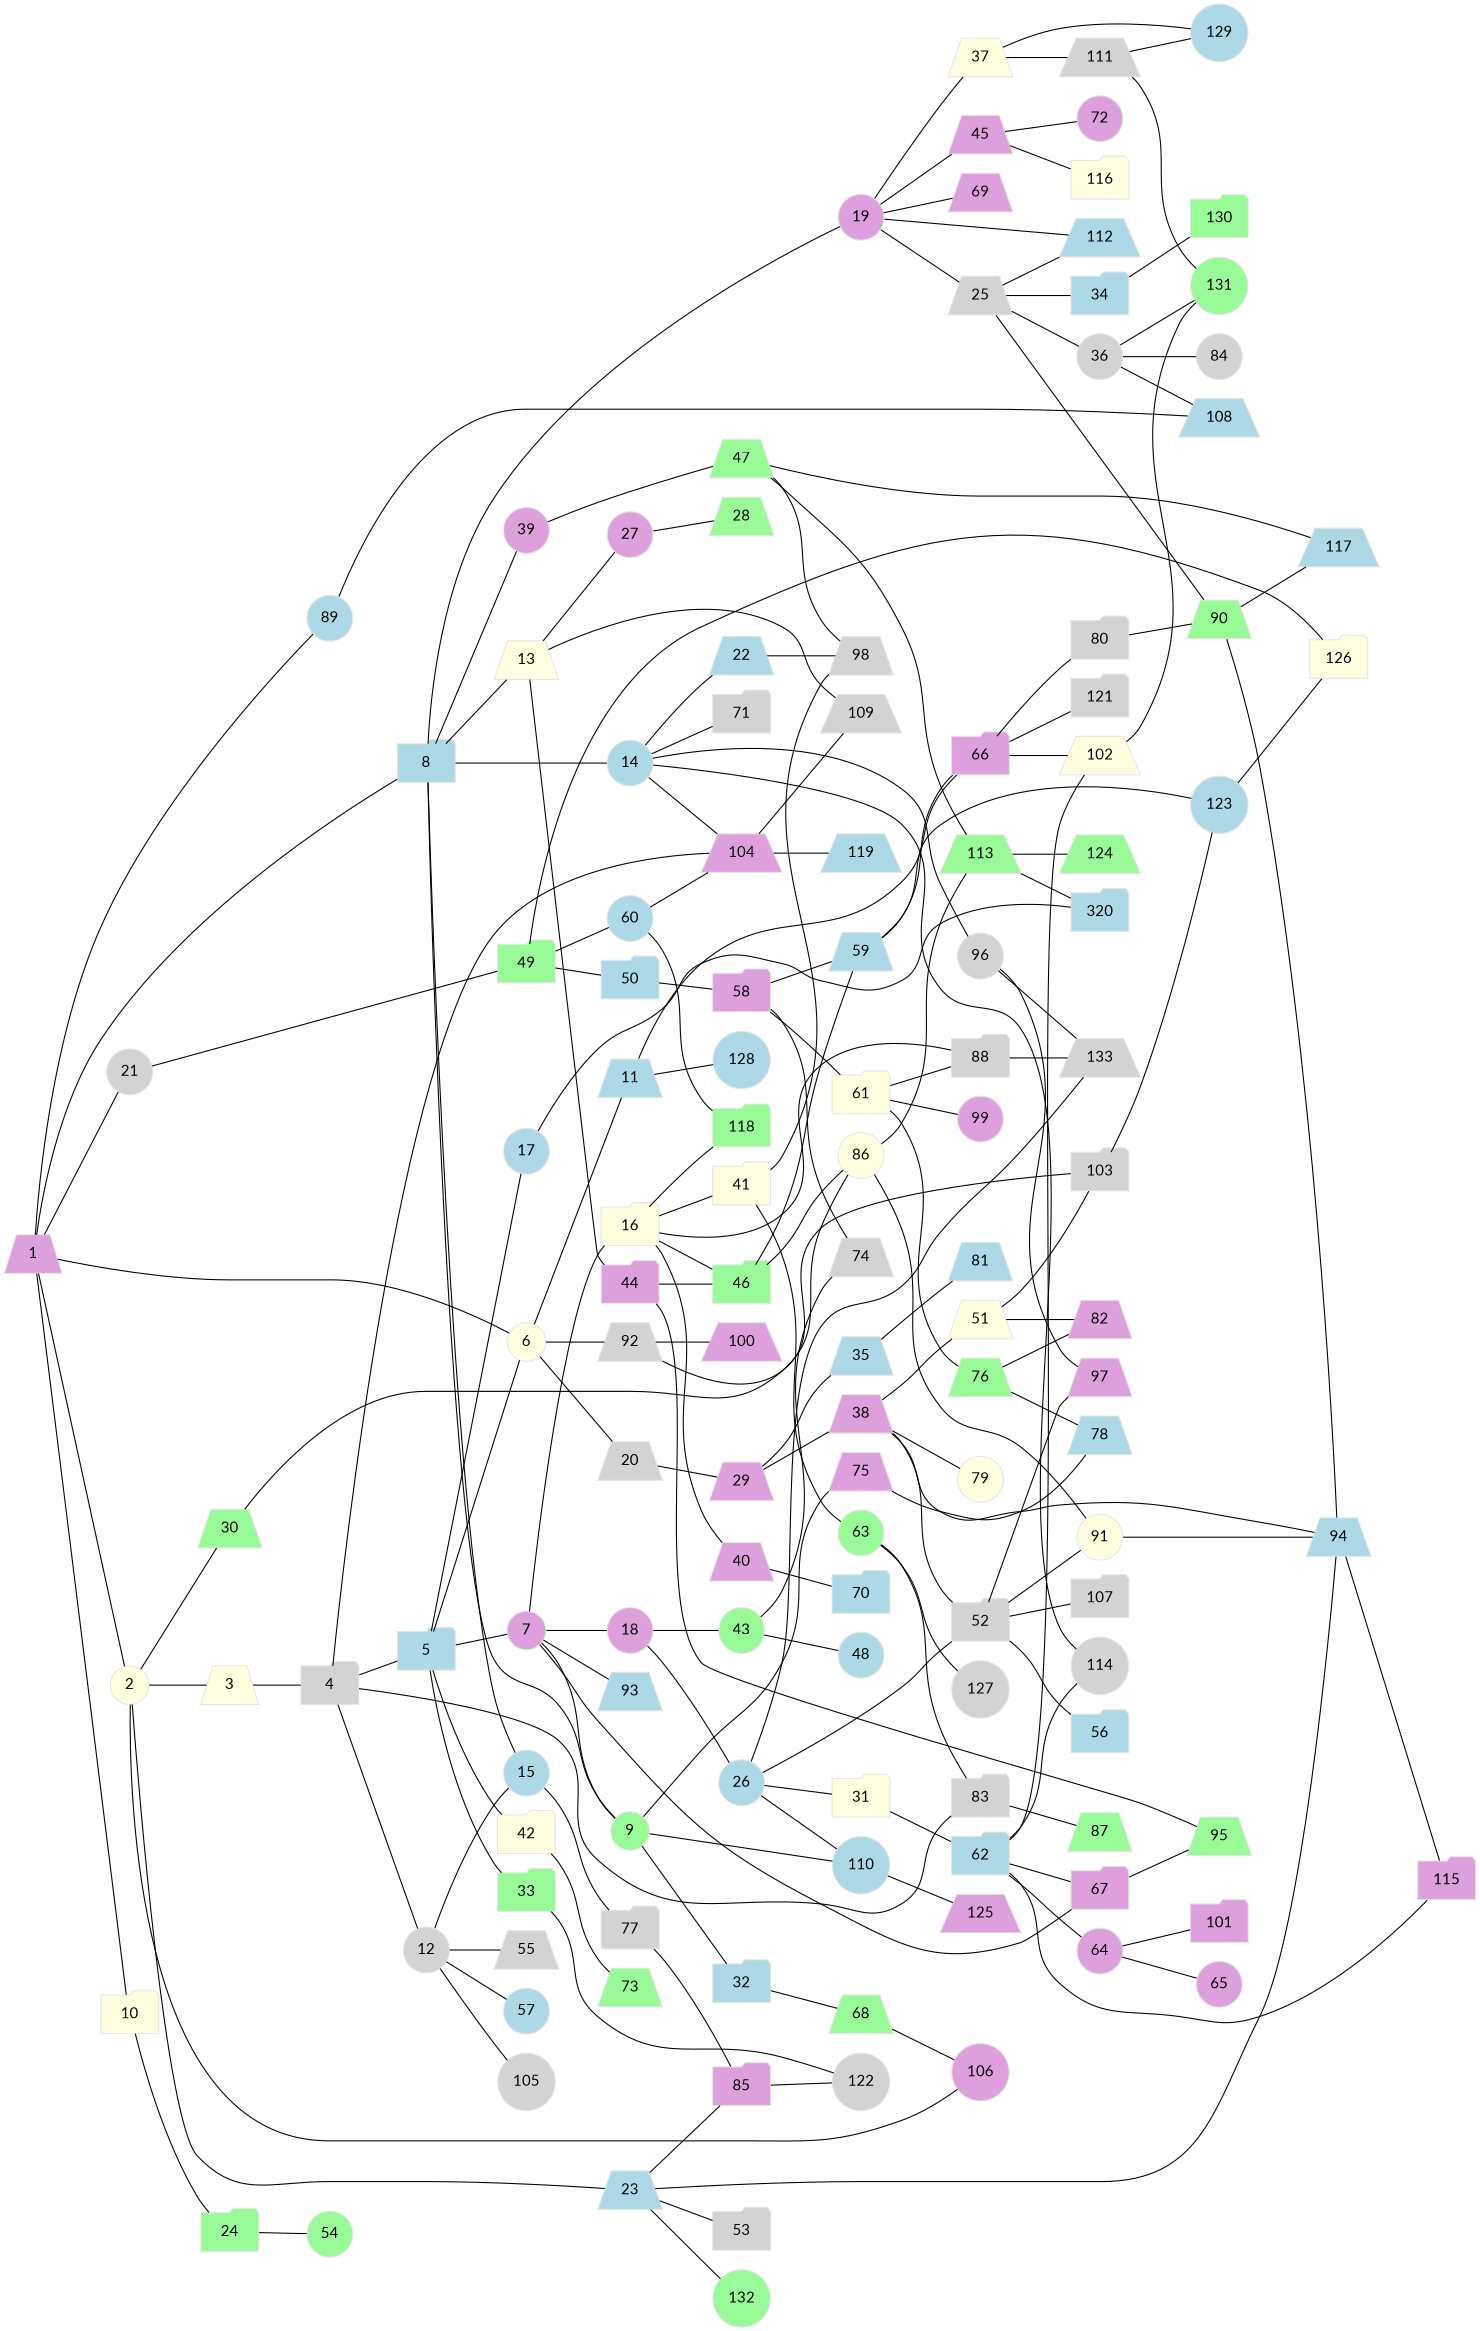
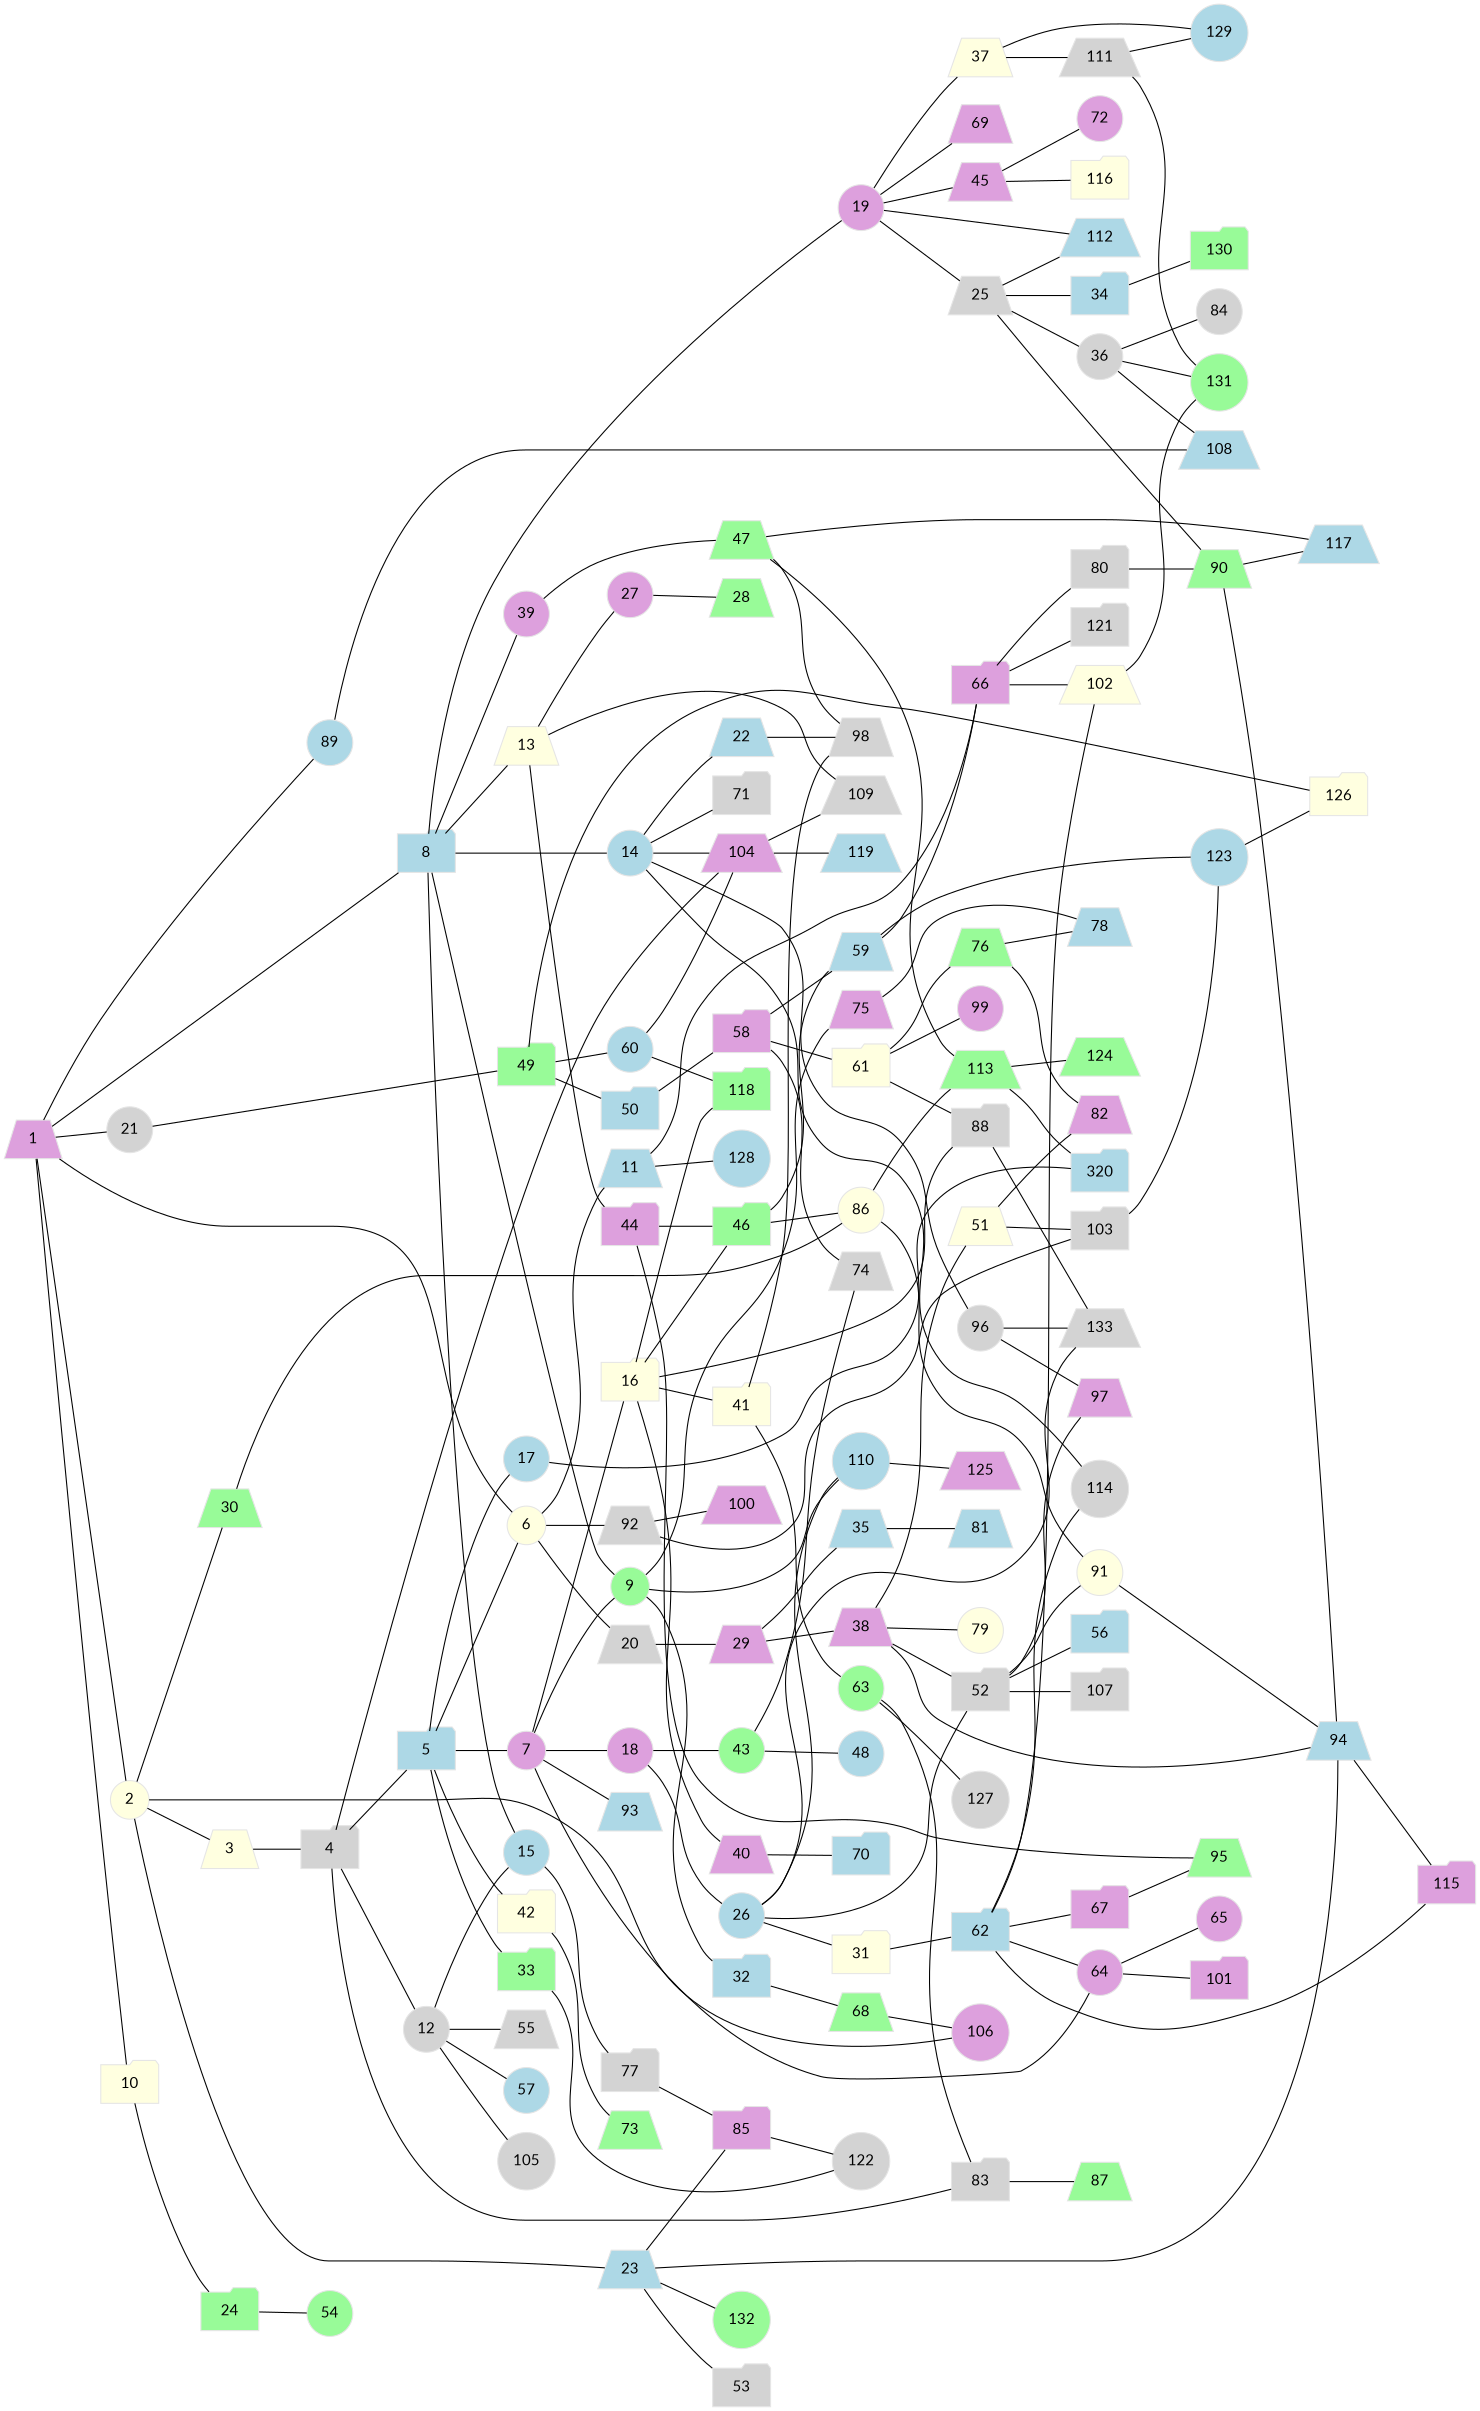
edge "7" -- "67": now "7" -- "64"
